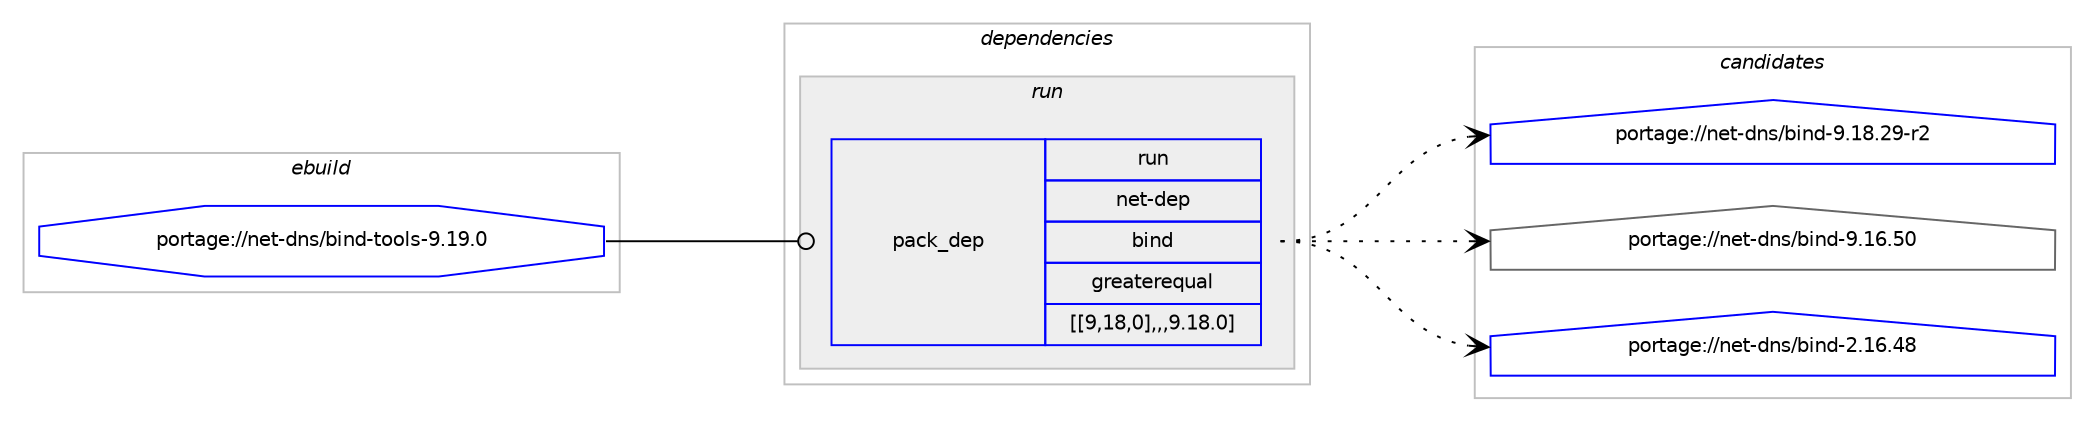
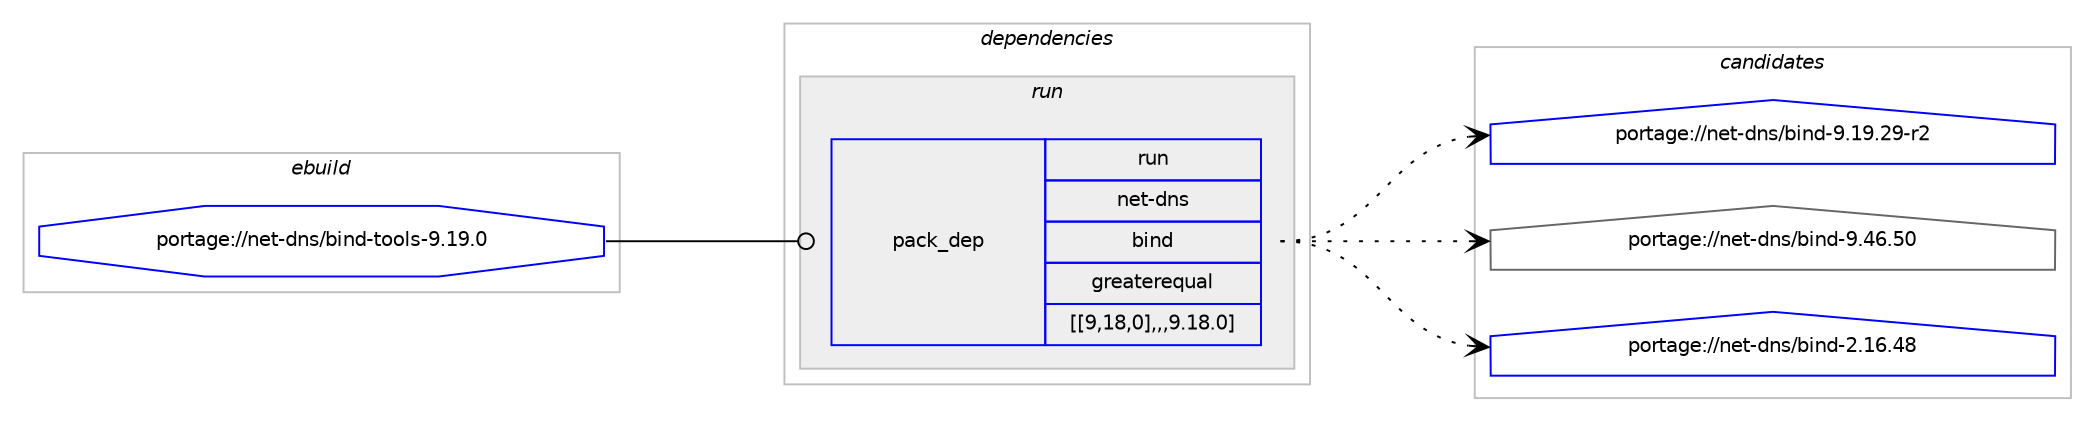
node "portage://net-dns/bind-9.18.29-r2": label "portage://net-dns/bind-9.18.29-r2" -> "portage://net-dns/bind-9.19.29-r2"
node "pack_dep": text "net-dep" -> "net-dns"
node "portage://net-dns/bind-9.16.50": label "portage://net-dns/bind-9.16.50" -> "portage://net-dns/bind-9.46.50"
